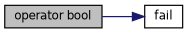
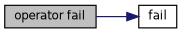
node "operator bool": label "operator bool" -> "operator fail"
